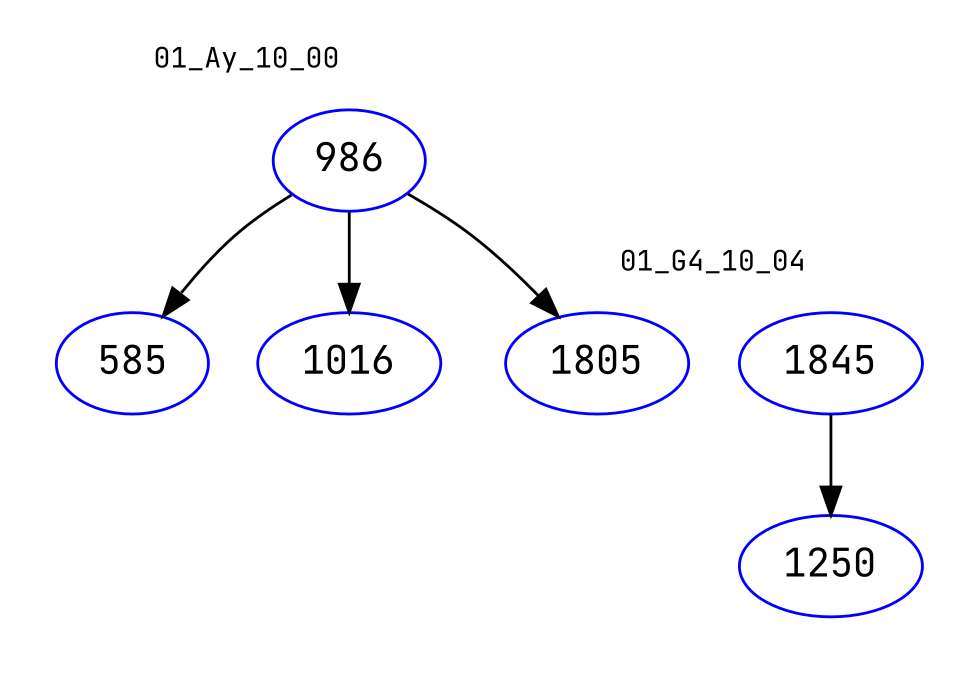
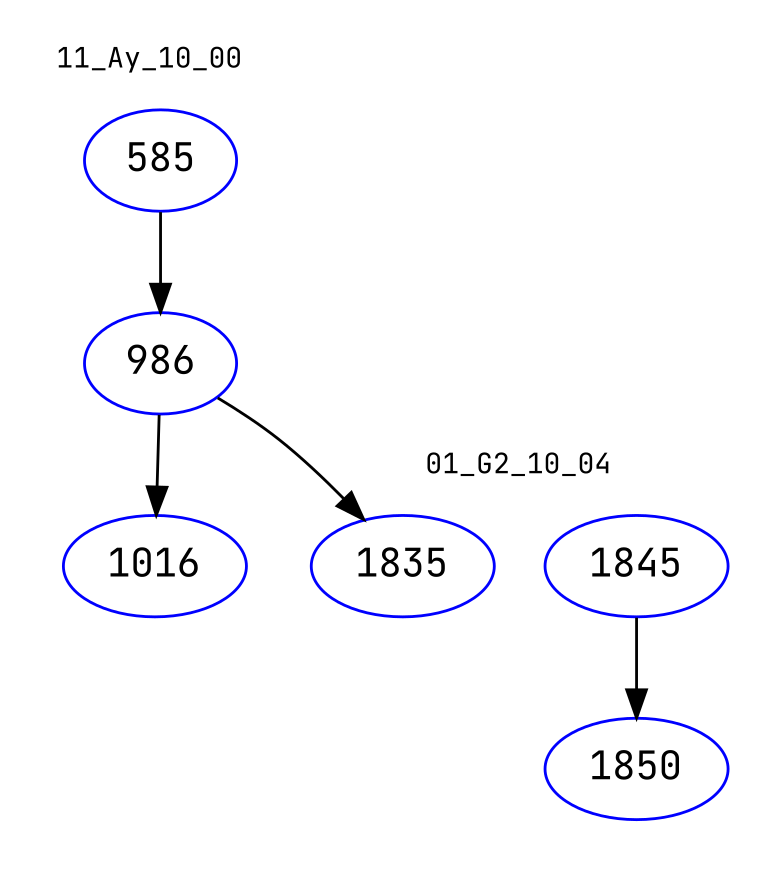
cluster "01_Ay_10_00": label "01_Ay_10_00" -> "11_Ay_10_00"
edge "986" -> "585": reversed
cluster "01_G4_10_04": label "01_G4_10_04" -> "01_G2_10_04"
node "1805": label "1805" -> "1835"
node "1250": label "1250" -> "1850"
